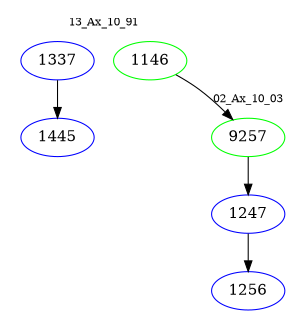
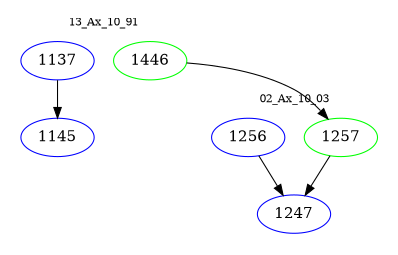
node "1337": label "1337" -> "1137"
node "1146": label "1146" -> "1446"
node "1445": label "1445" -> "1145"
node "9257": label "9257" -> "1257"
edge "1247" -> "1256": reversed
